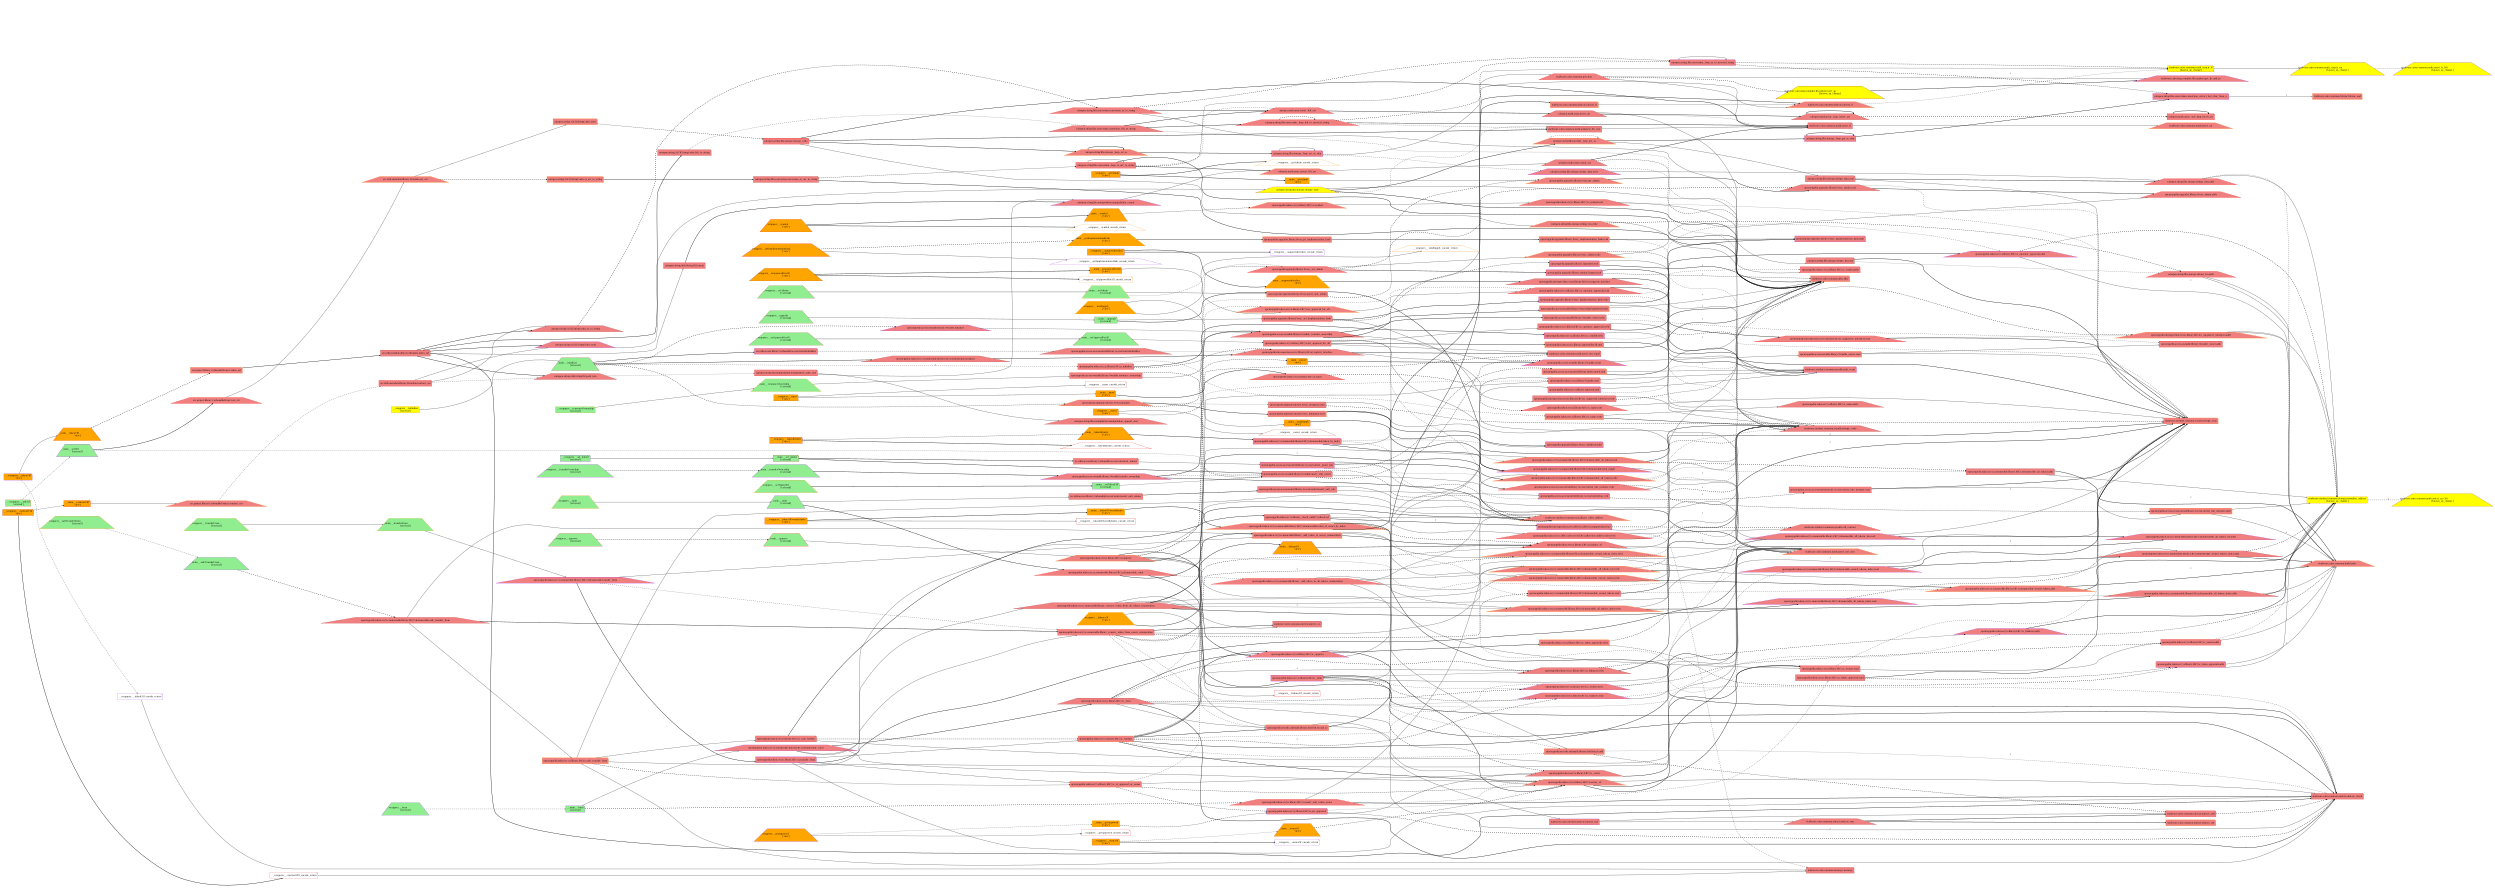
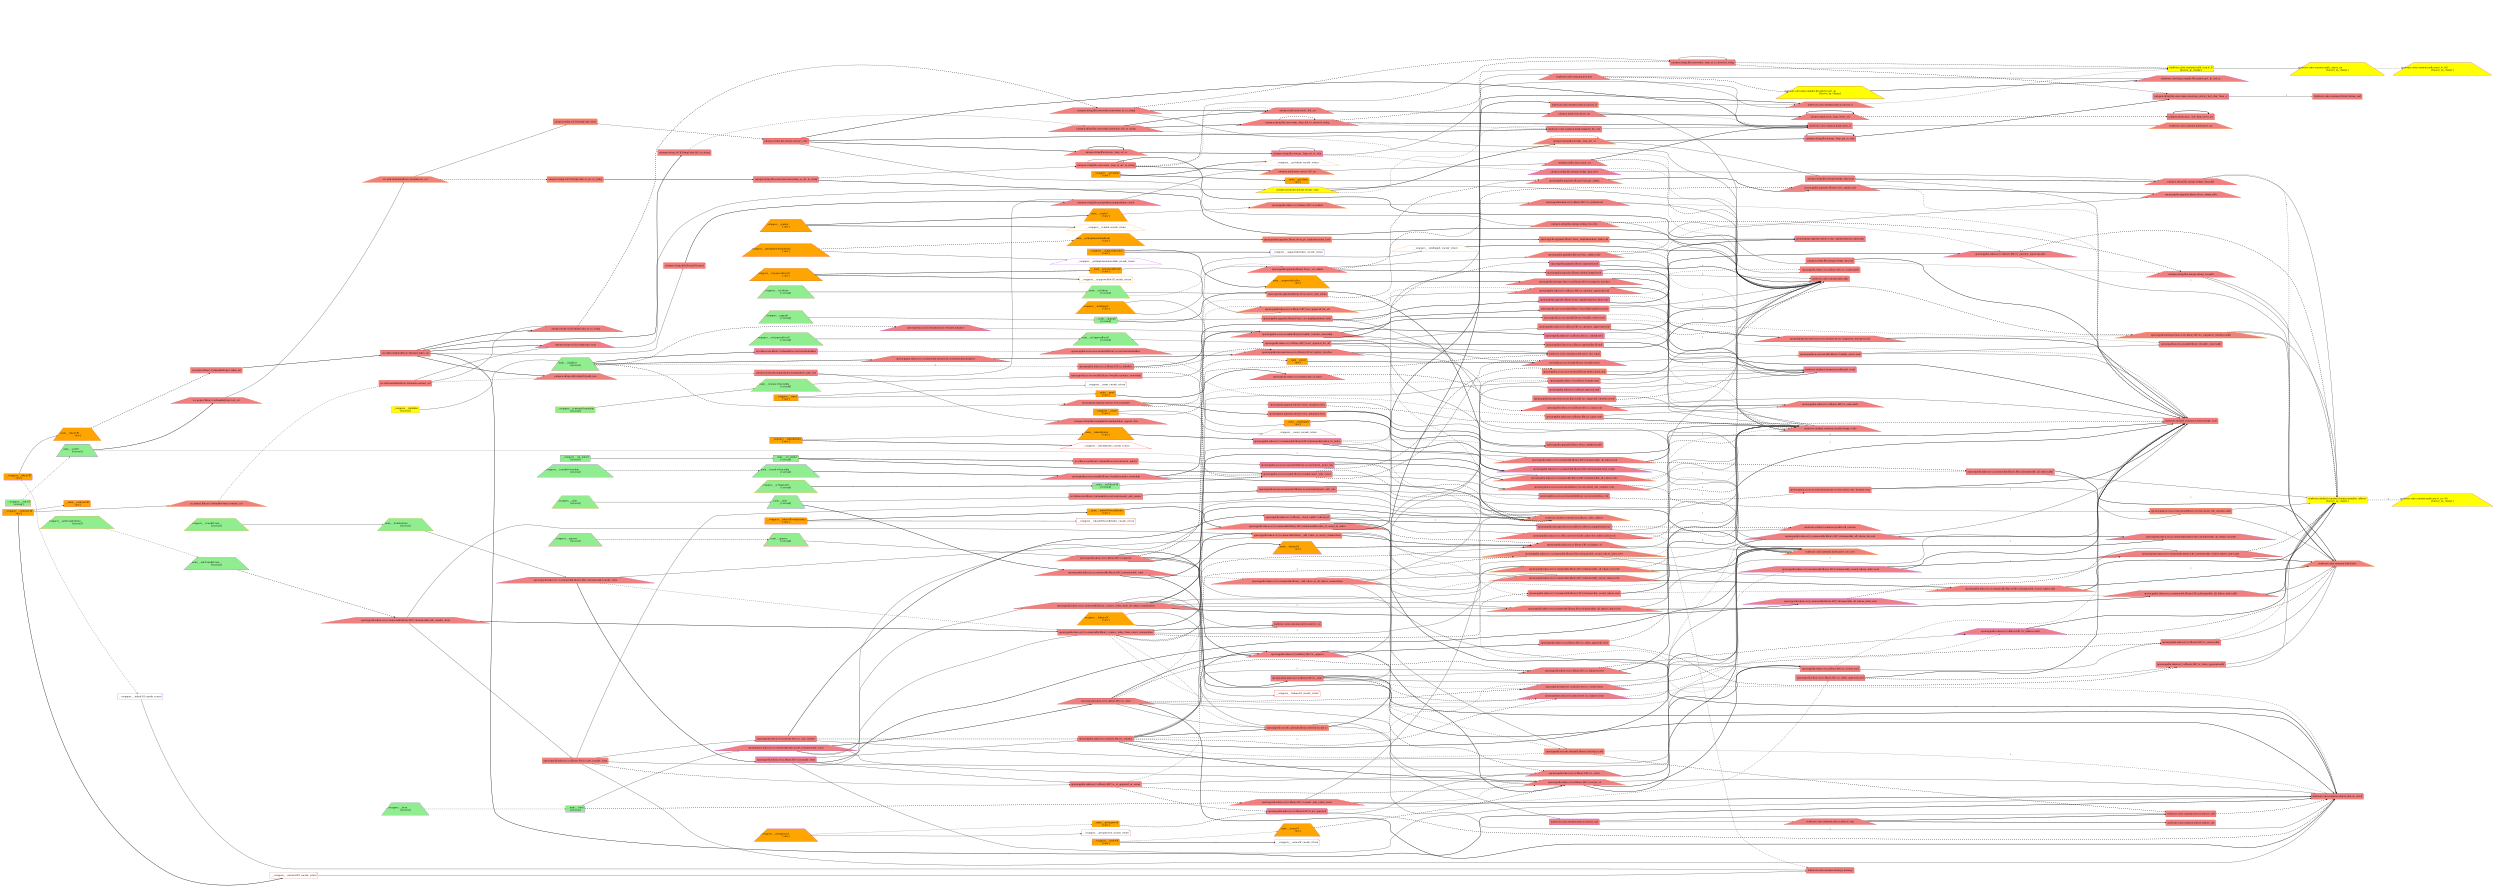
edge "cairopen.string.libs.storage.storage_read" -> "starkware.cairo.common.alloc.alloc": now "__wrappers__.totalSupply_encode_return" -> "starkware.cairo.common.alloc.alloc"
node "openzeppelin.access.ownable.library.Ownable.owner": label "openzeppelin.access.ownable.library.Ownable.owner" -> "ownership.access.ownable.library.Ownable.owner"
edge "openzeppelin.token.erc721.library.ERC721_name.read" -> "openzeppelin.token.erc721.library.ERC721_name.addr": added
edge "__main__.contractURI ['view']" -> "src.project.library.CarbonableProject.contract_uri": now "__wrappers__.contractURI ['view']" -> "src.project.library.CarbonableProject.contract_uri"
